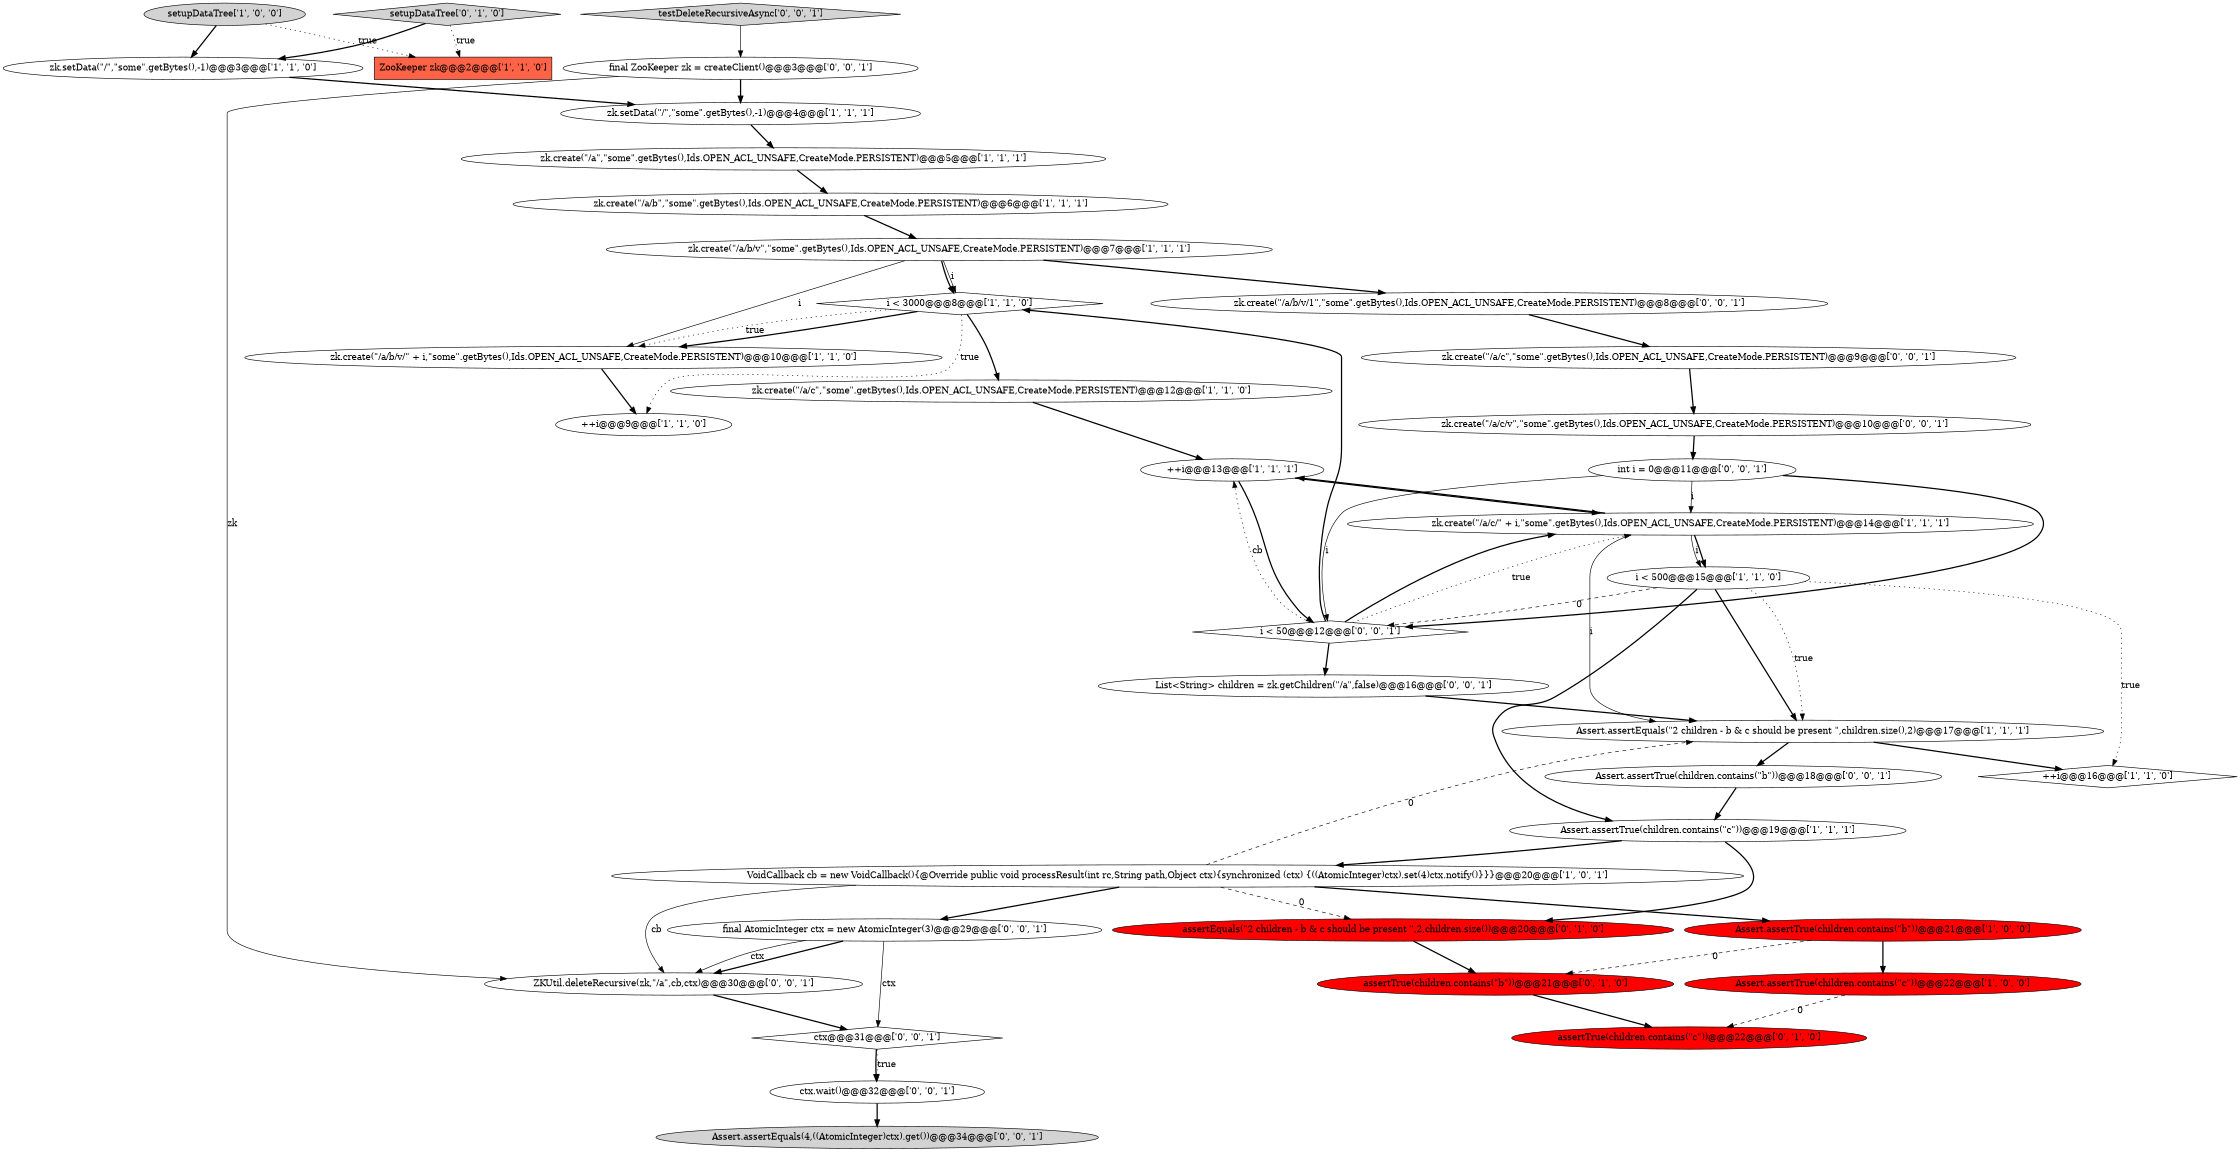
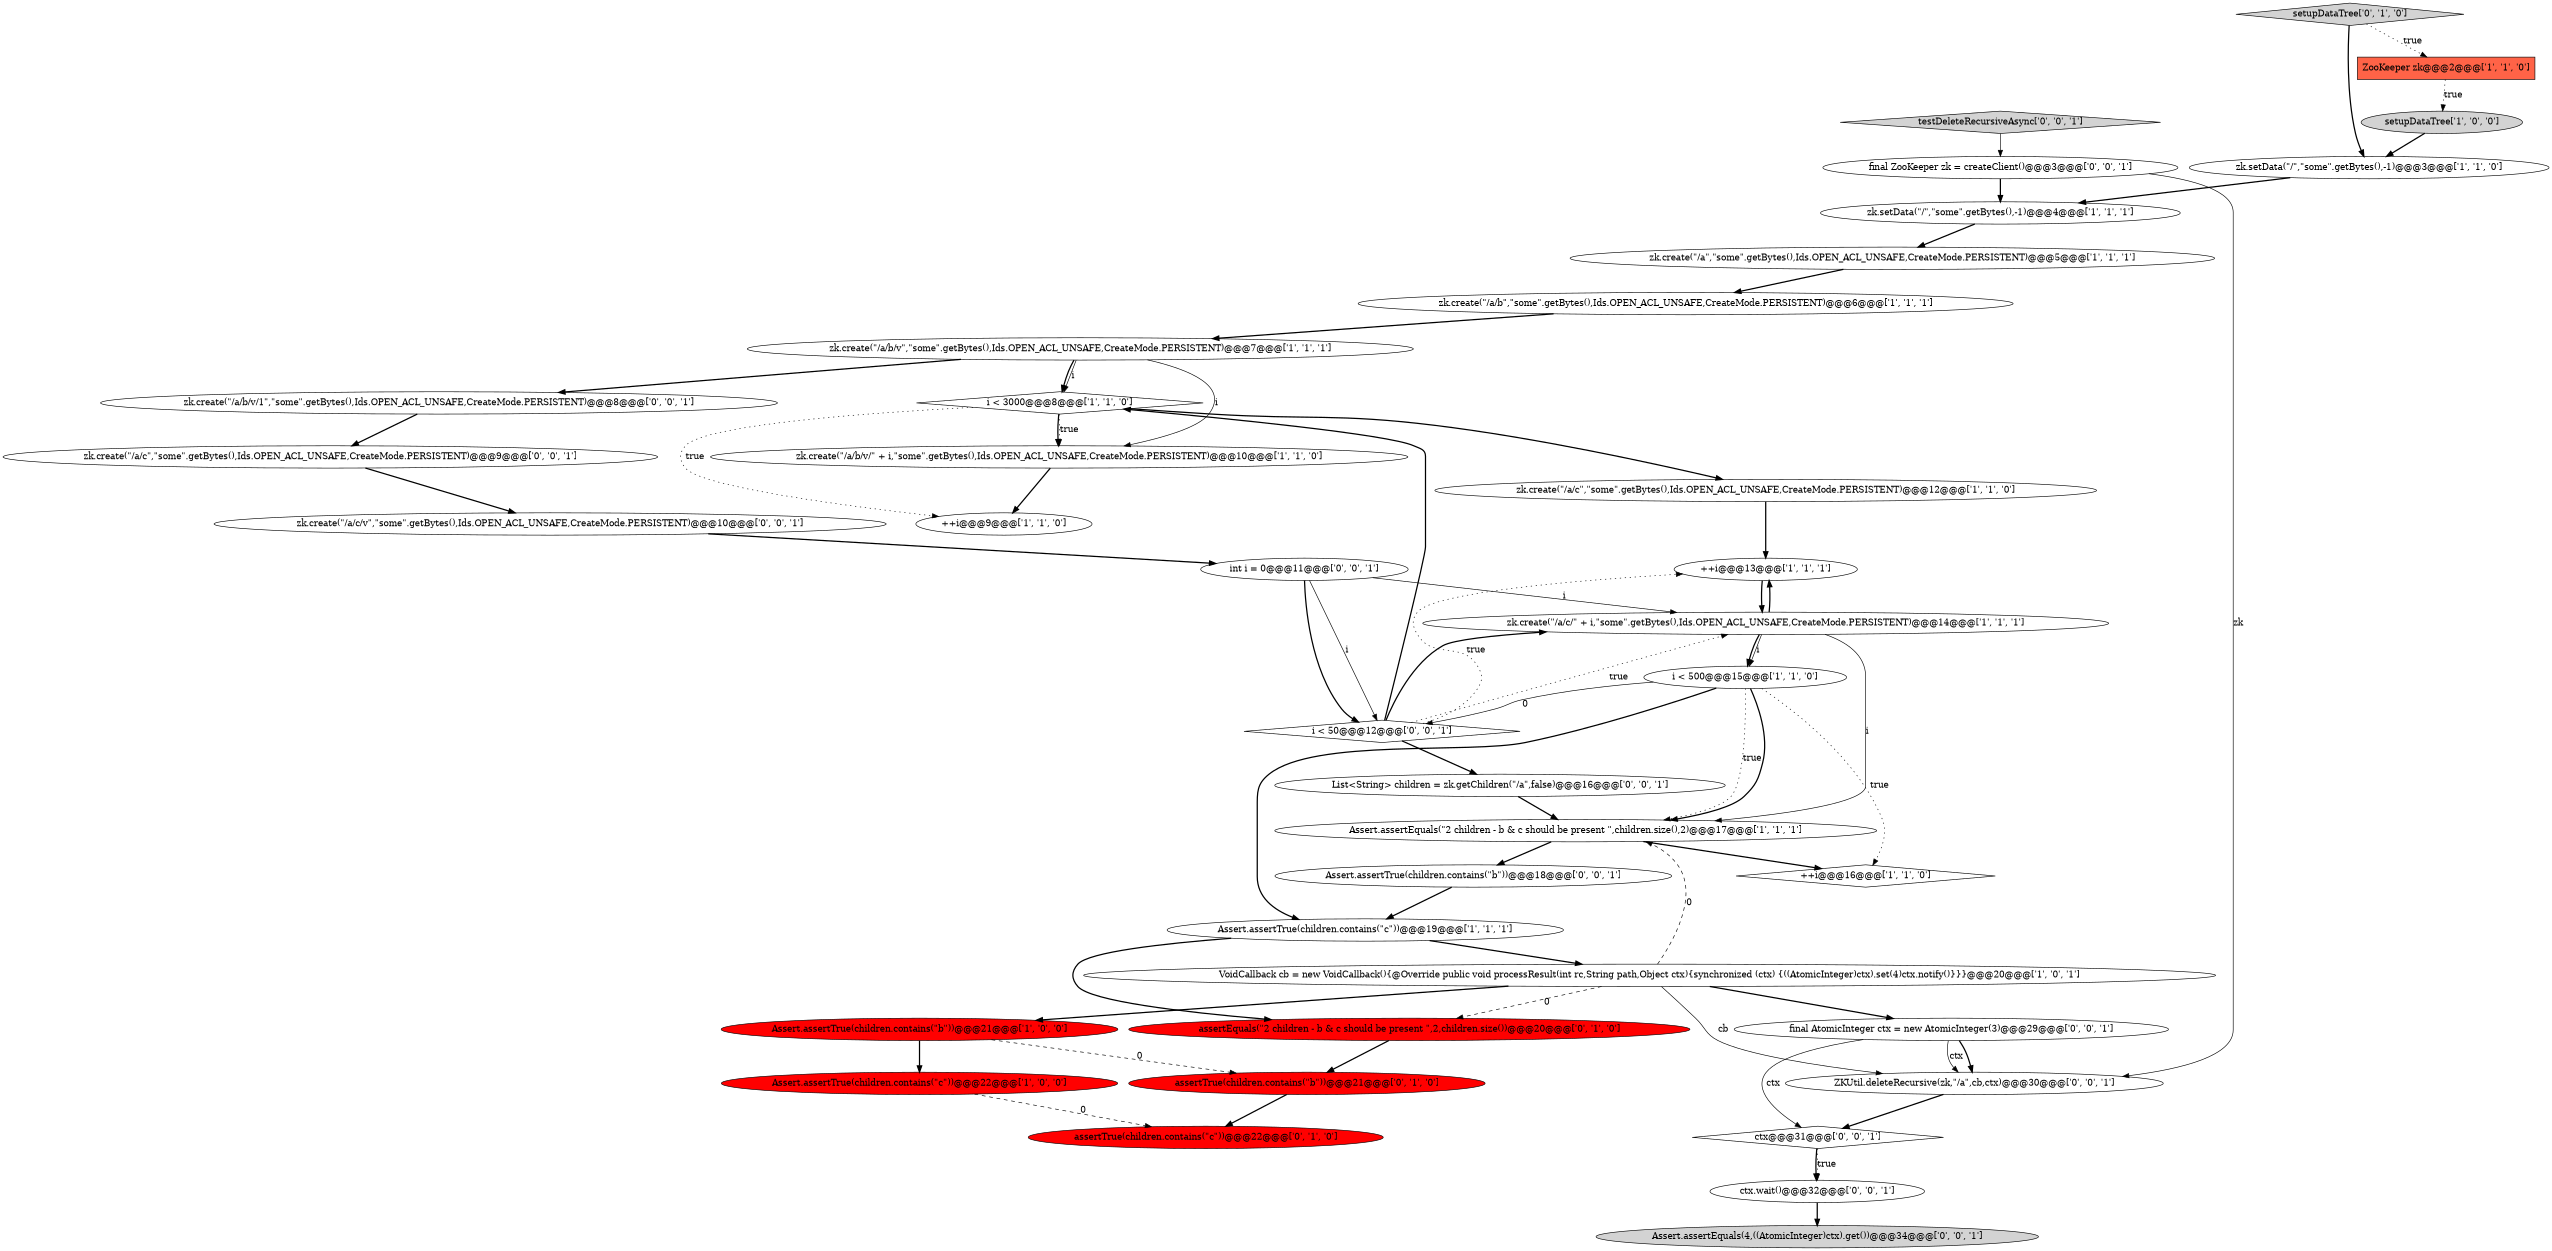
edge "setupDataTree['1', '0', '0']" -> "ZooKeeper zk@@@2@@@['1', '1', '0']": reversed
edge "i < 50@@@12@@@['0', '0', '1']" -> "++i@@@13@@@['1', '1', '1']": label "cb" -> "true"
edge "++i@@@13@@@['1', '1', '1']" -> "i < 50@@@12@@@['0', '0', '1']": removed
edge "i < 500@@@15@@@['1', '1', '0']" -> "i < 50@@@12@@@['0', '0', '1']": style dashed -> solid
